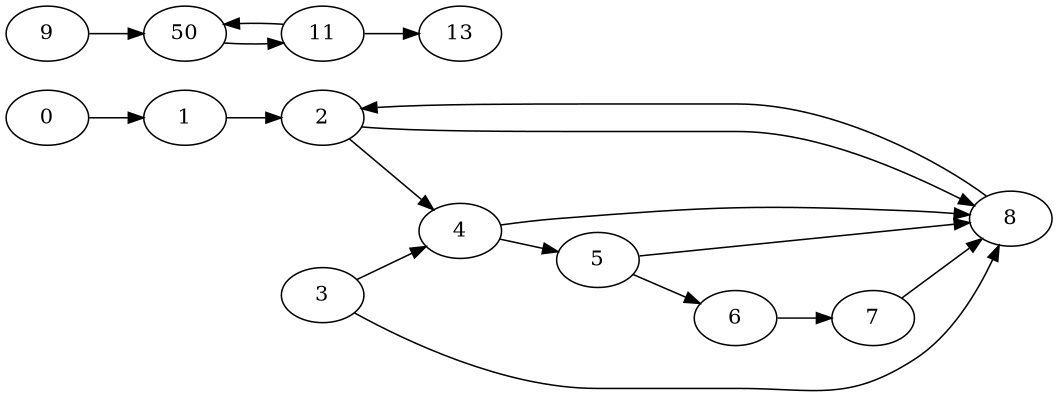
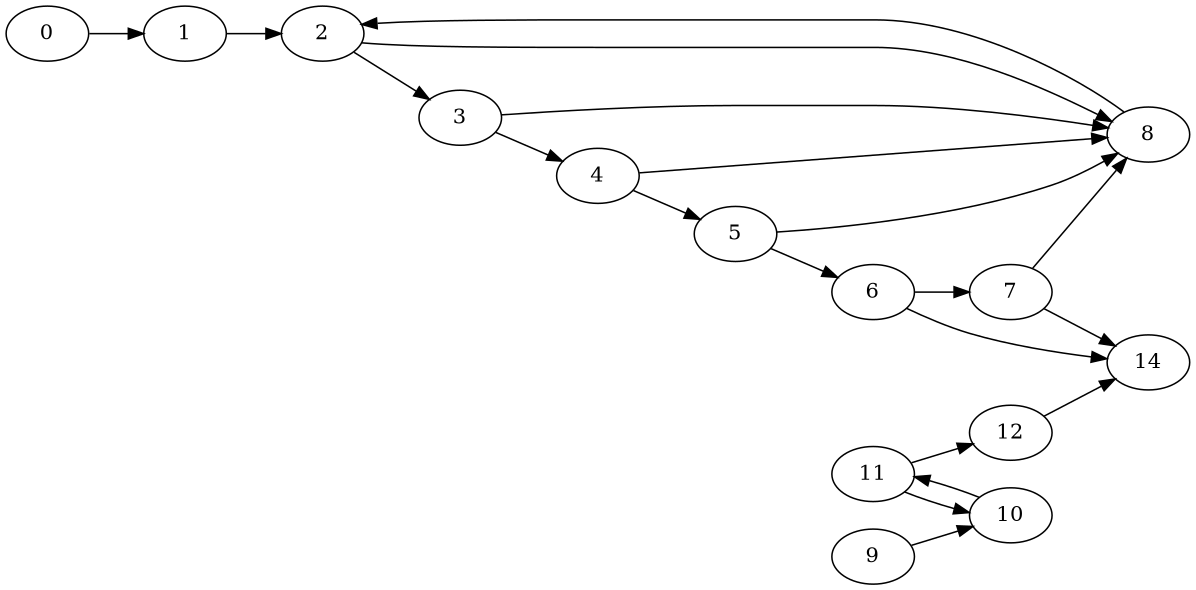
node "50": label "50" -> "10"
node "13": label "13" -> "12"
edge "2" -> "4": now "2" -> "3"
node "14": added
